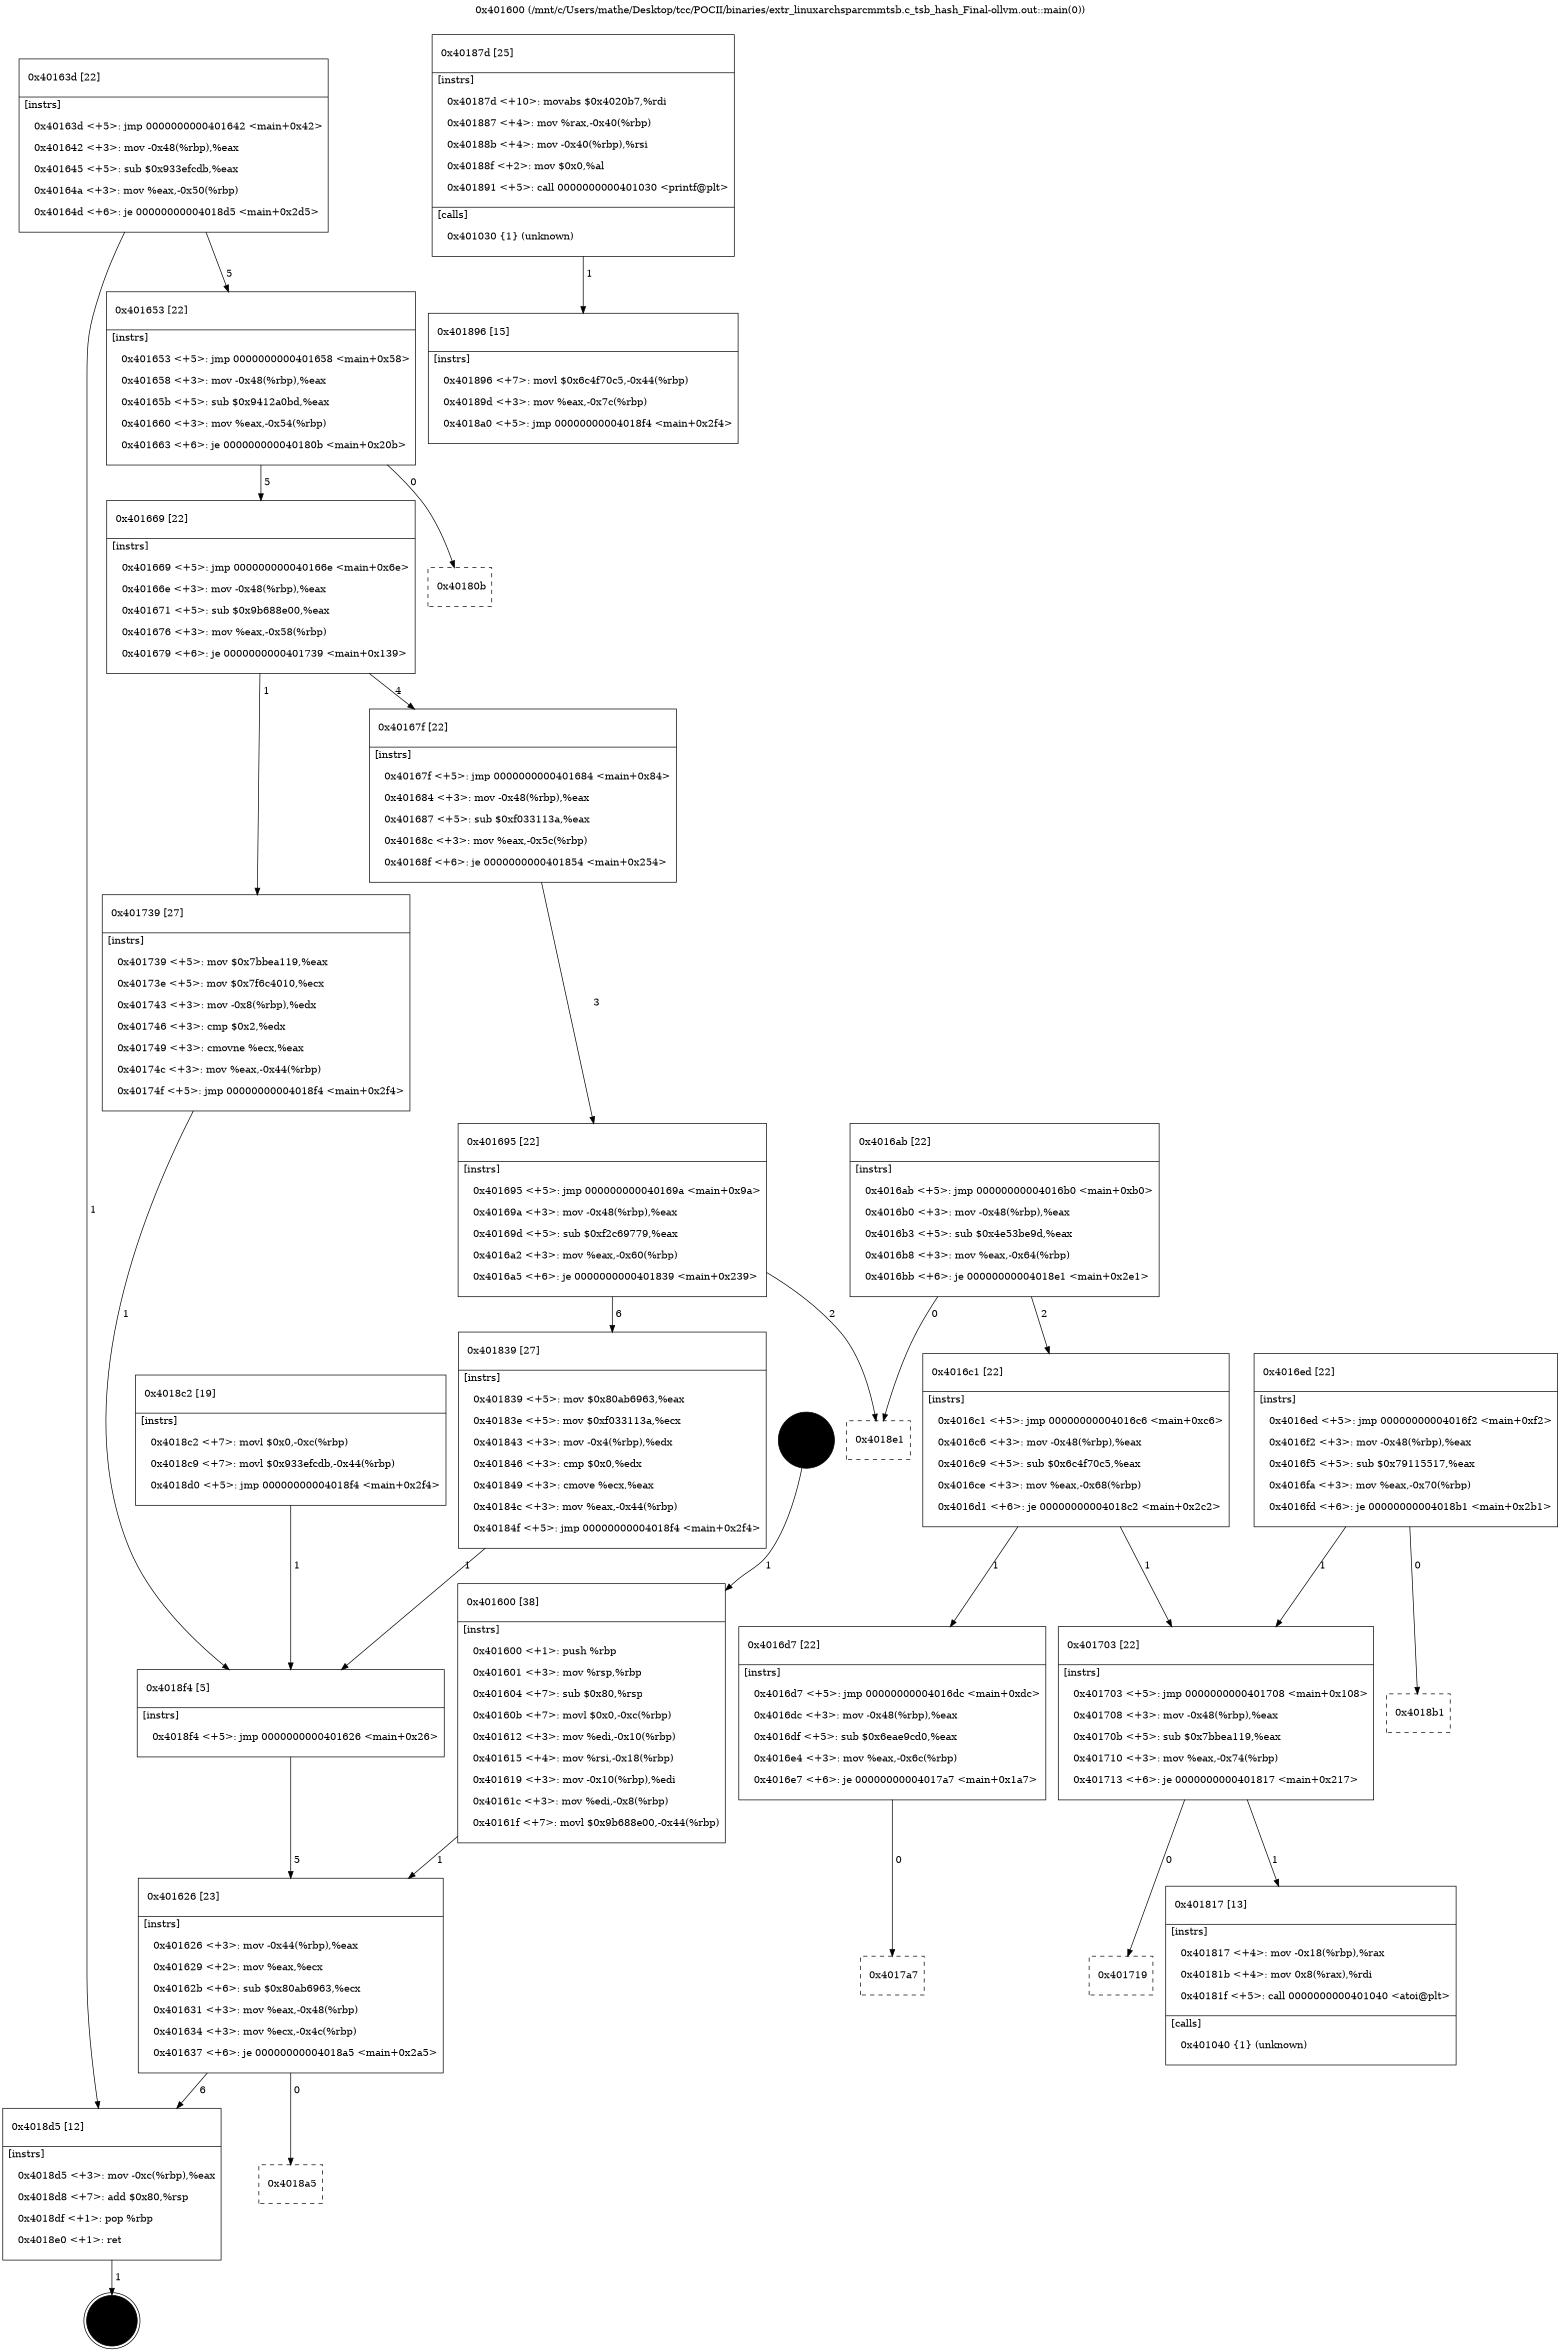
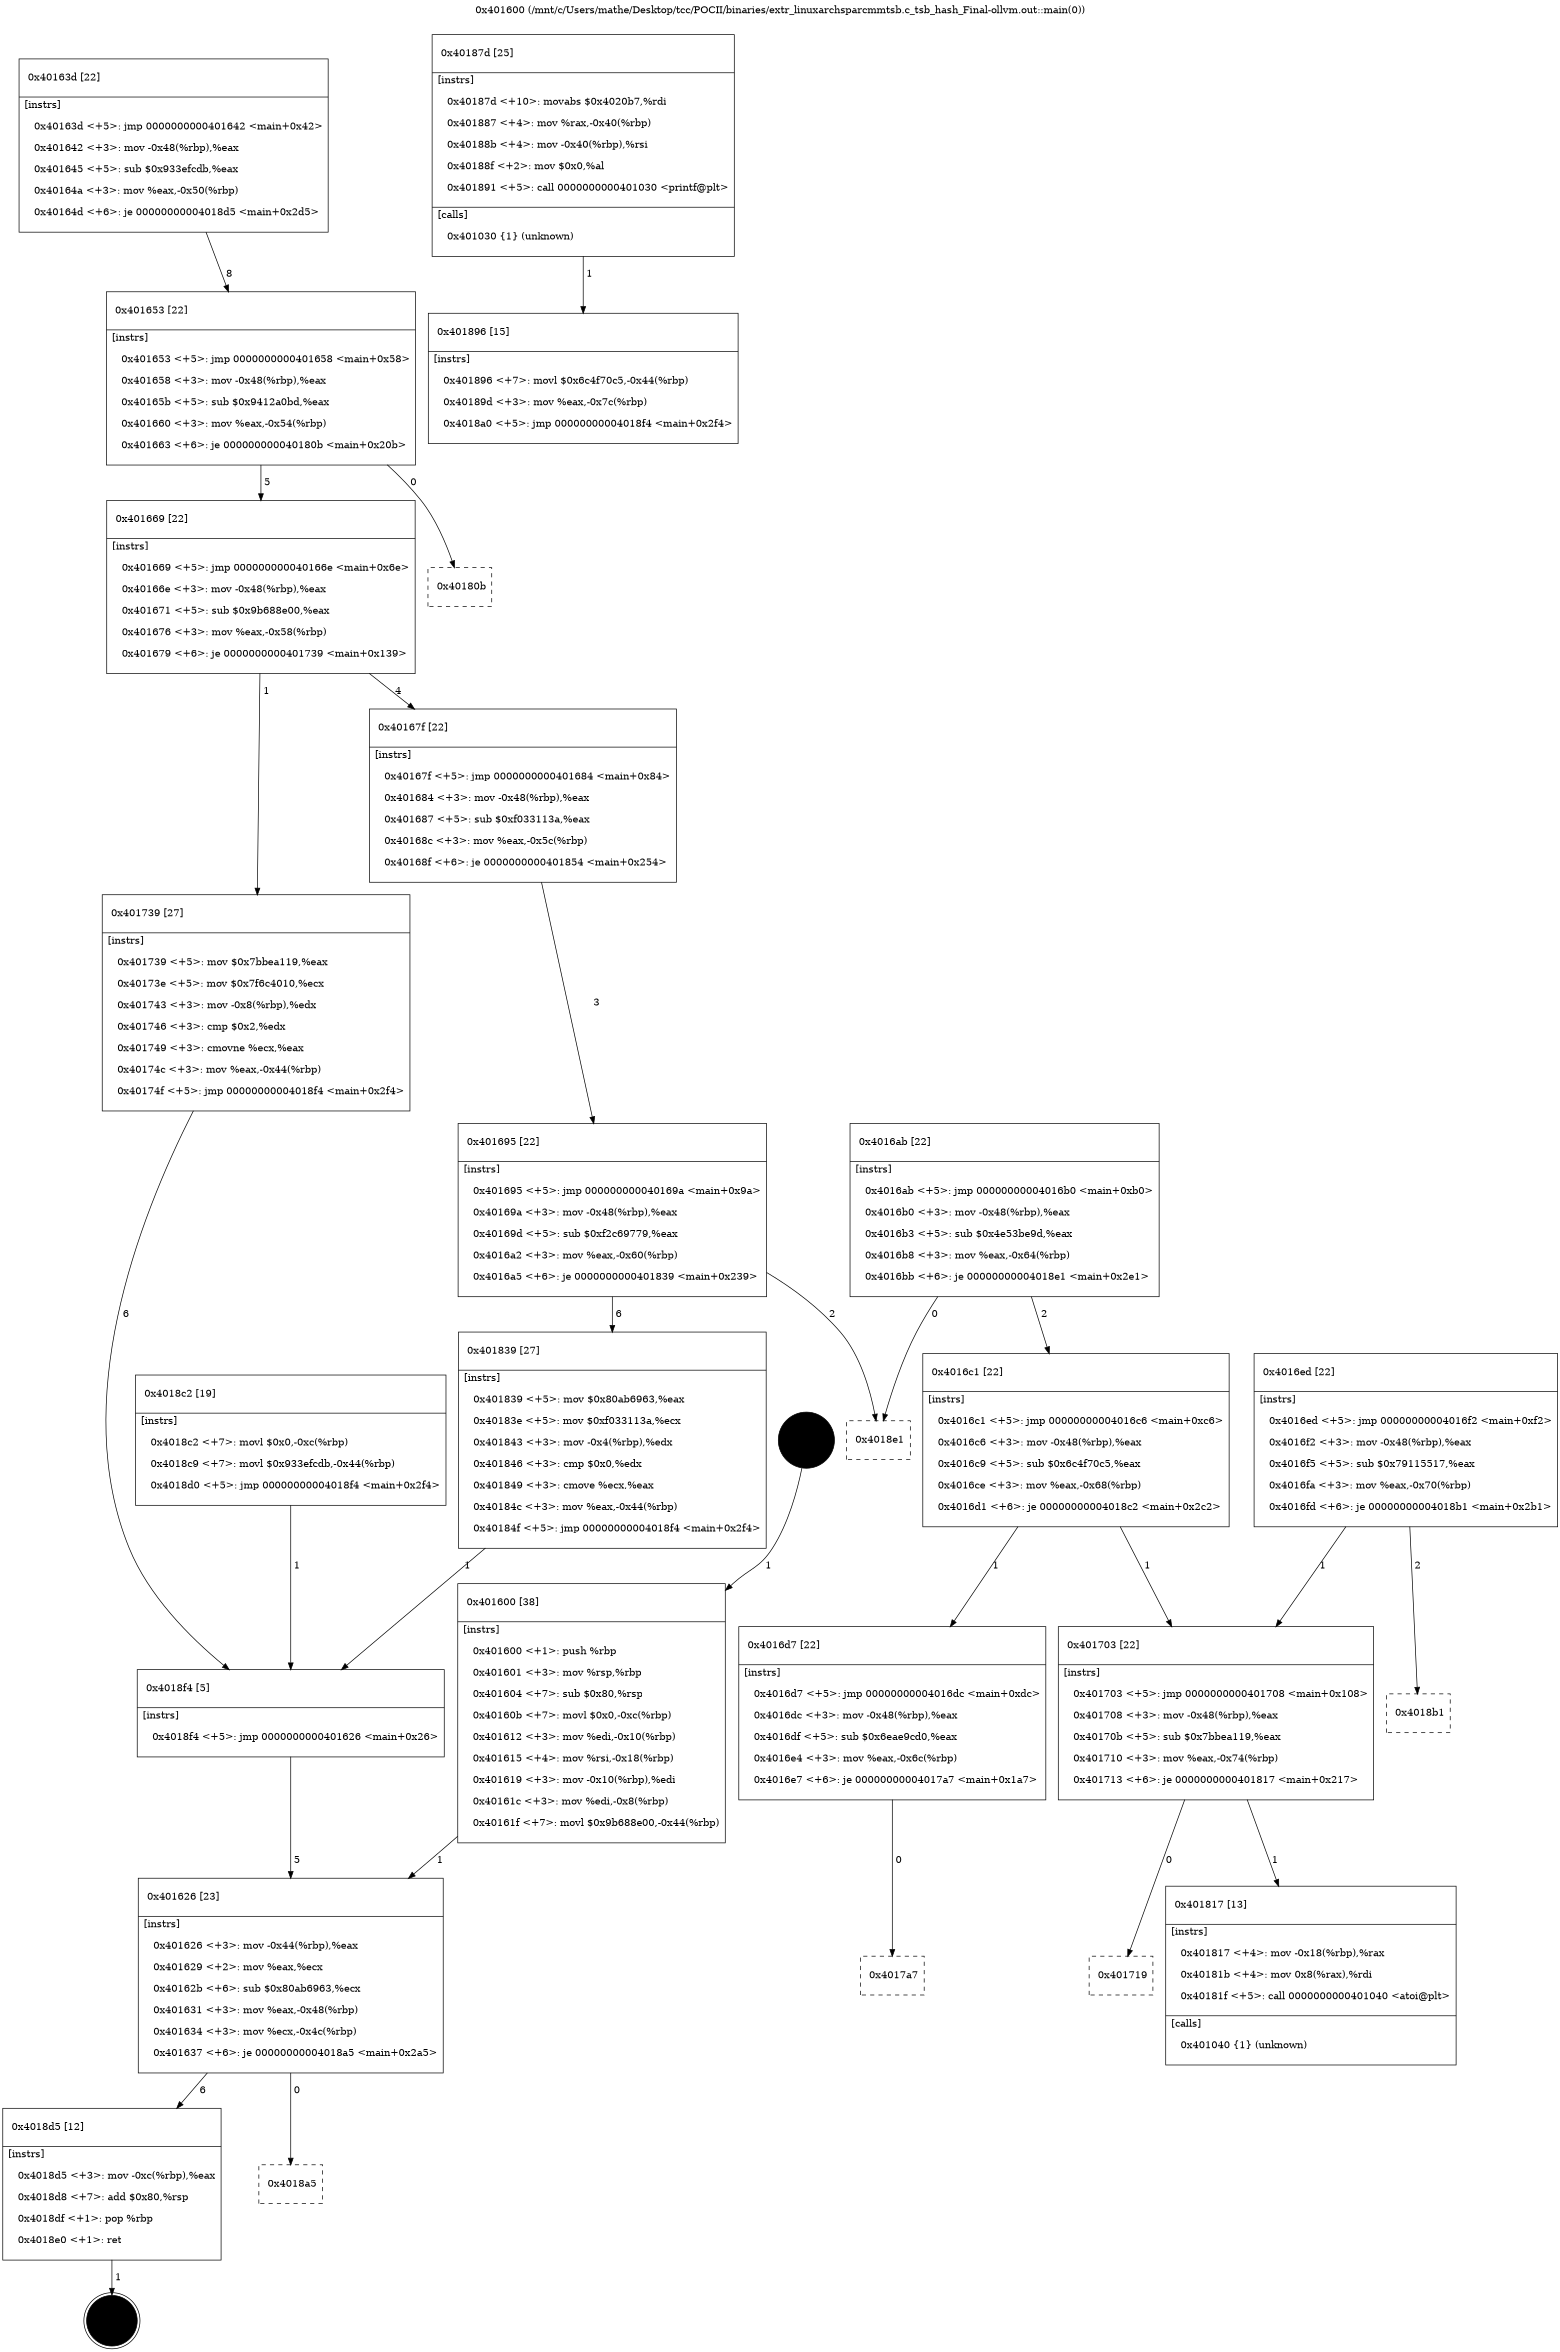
edge "0x40163d [22]" -> "0x401653 [22]": label " 5" -> " 8"
edge "0x40163d [22]" -> "0x4018d5 [12]": removed, label "1"
edge "0x401739 [27]" -> "0x4018f4 [5]": label " 1" -> " 6"
edge "0x4016ed [22]" -> "0x4018b1": label " 0" -> " 2"
